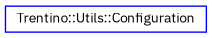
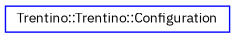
node "Trentino::Utils::Configuration": label "Trentino::Utils::Configuration" -> "Trentino::Trentino::Configuration"
